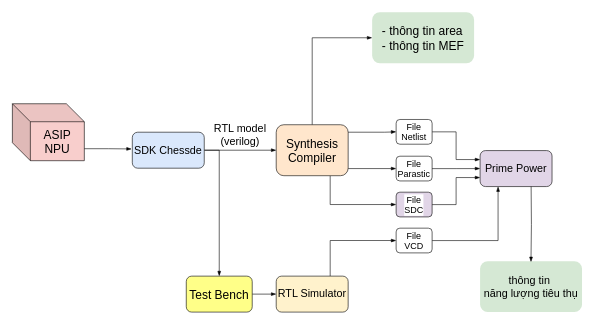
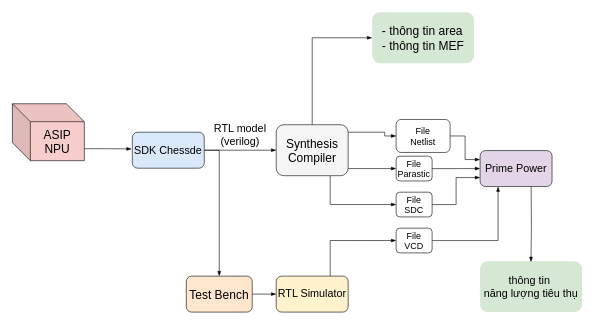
node "File Netlist": size 36x25 -> 54x33
node "Synthesis Compiler": fillcolor #ffe6cc -> #f5f5f5
node "File SDC": fillcolor #e1d5e7 -> #ffffff
node "Test Bench": fillcolor #ffff88 -> #ffe6cc
